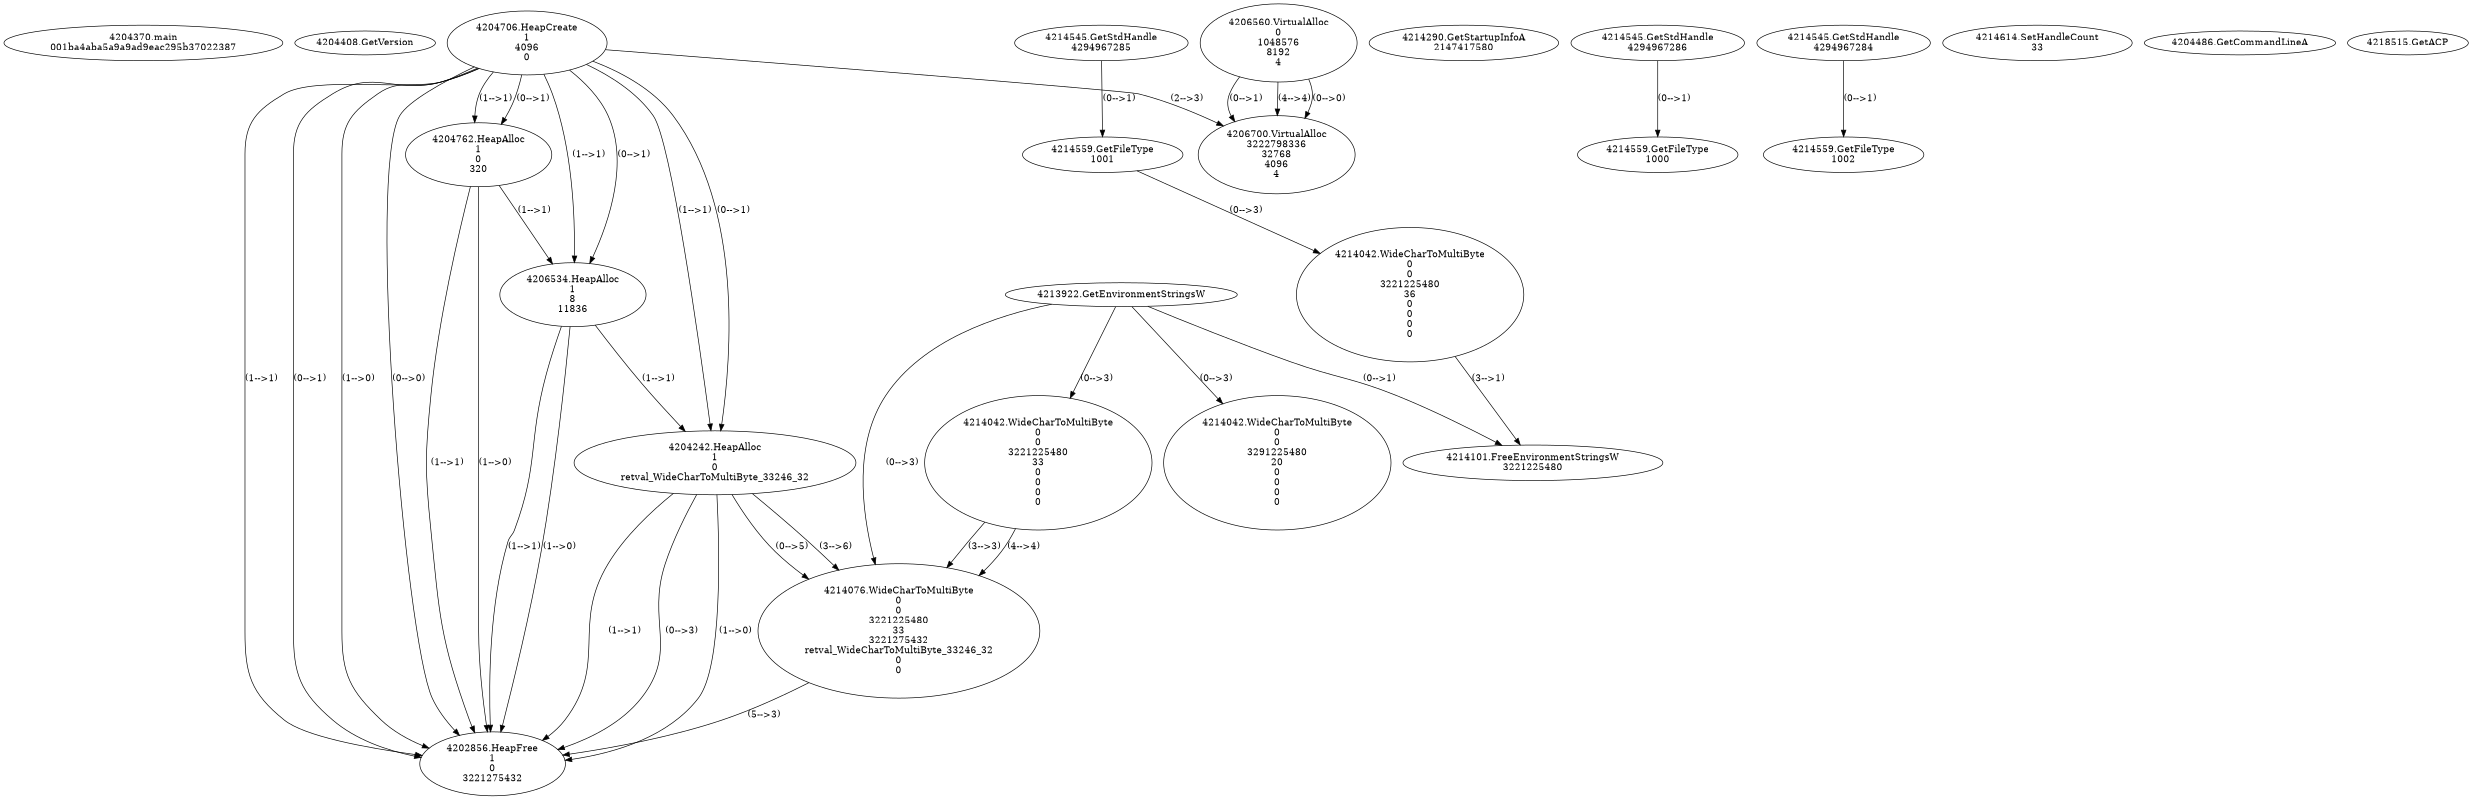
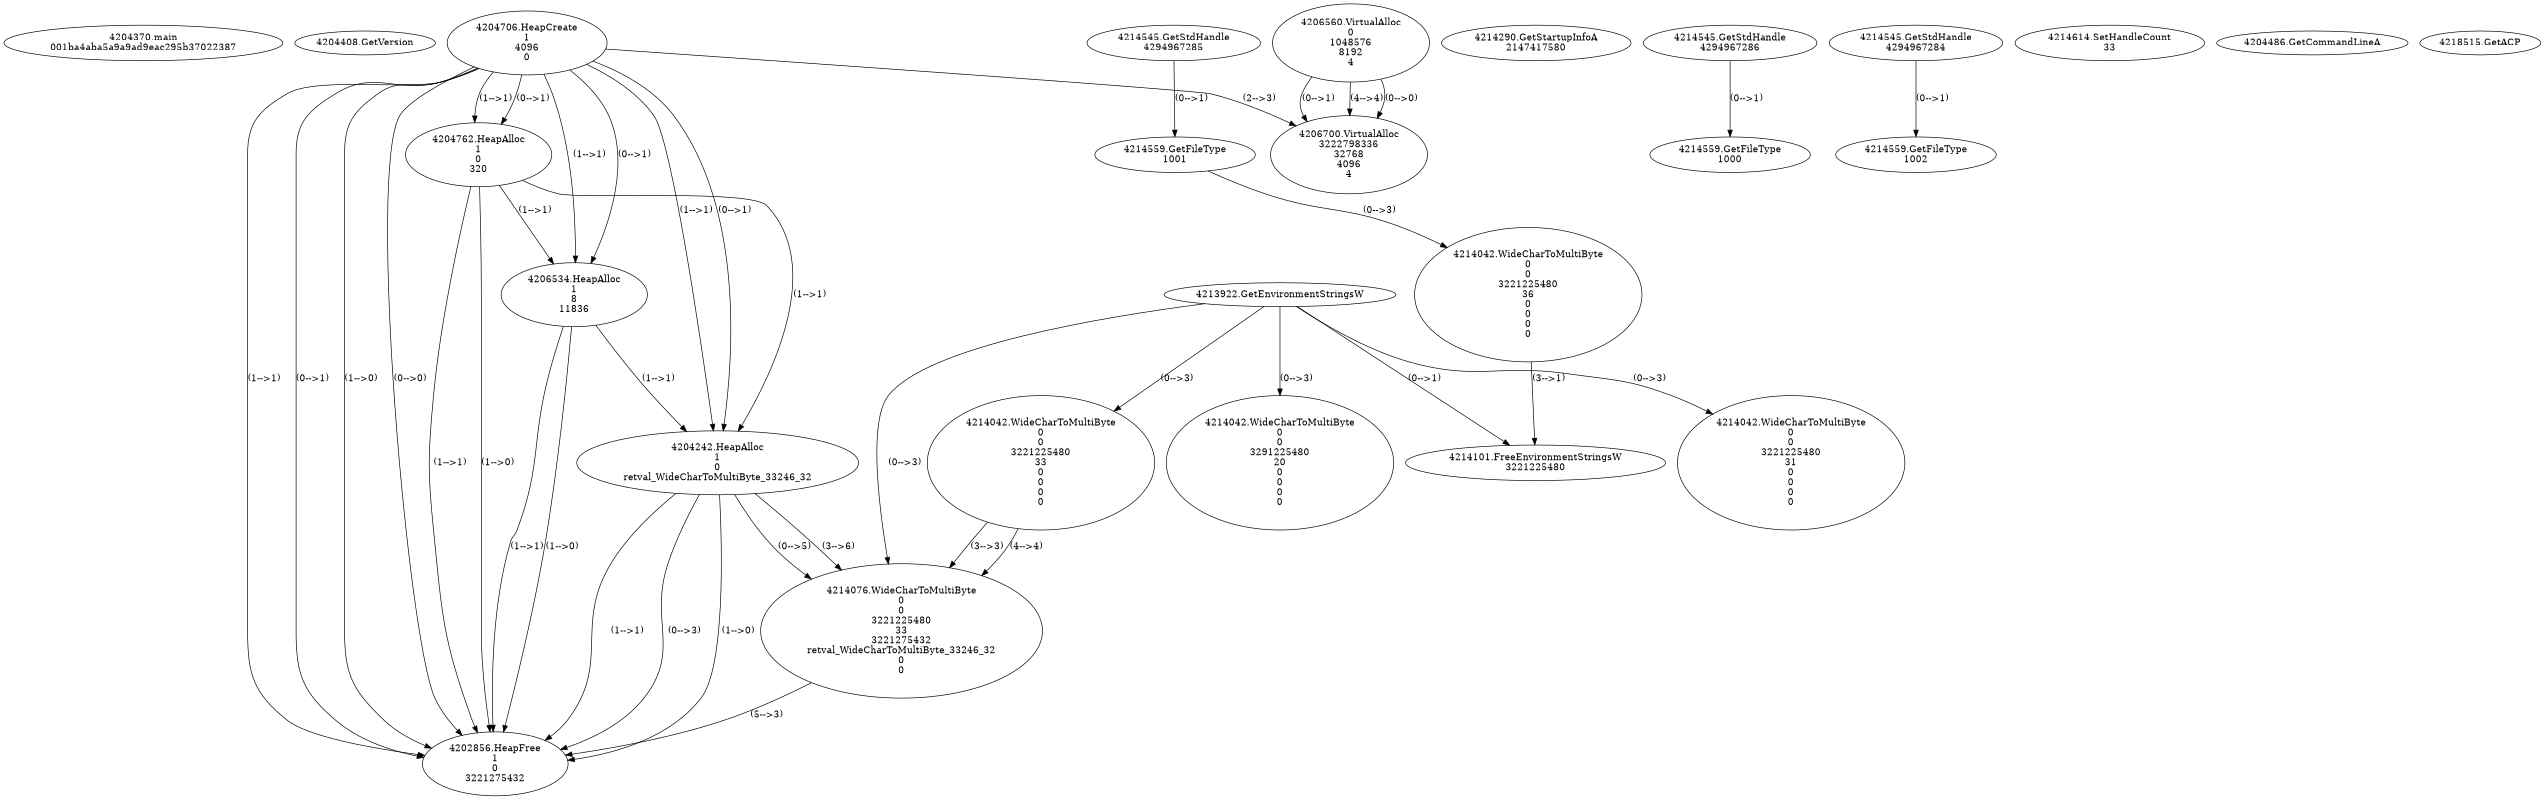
edge "4204762.HeapAlloc 1 0 320" -> "4204242.HeapAlloc 1 0 retval_WideCharToMultiByte_33246_32": added, label "(1-->1)"
node "4214042.WideCharToMultiByte 0 0 3221225480 31 0 0 0 0": added
